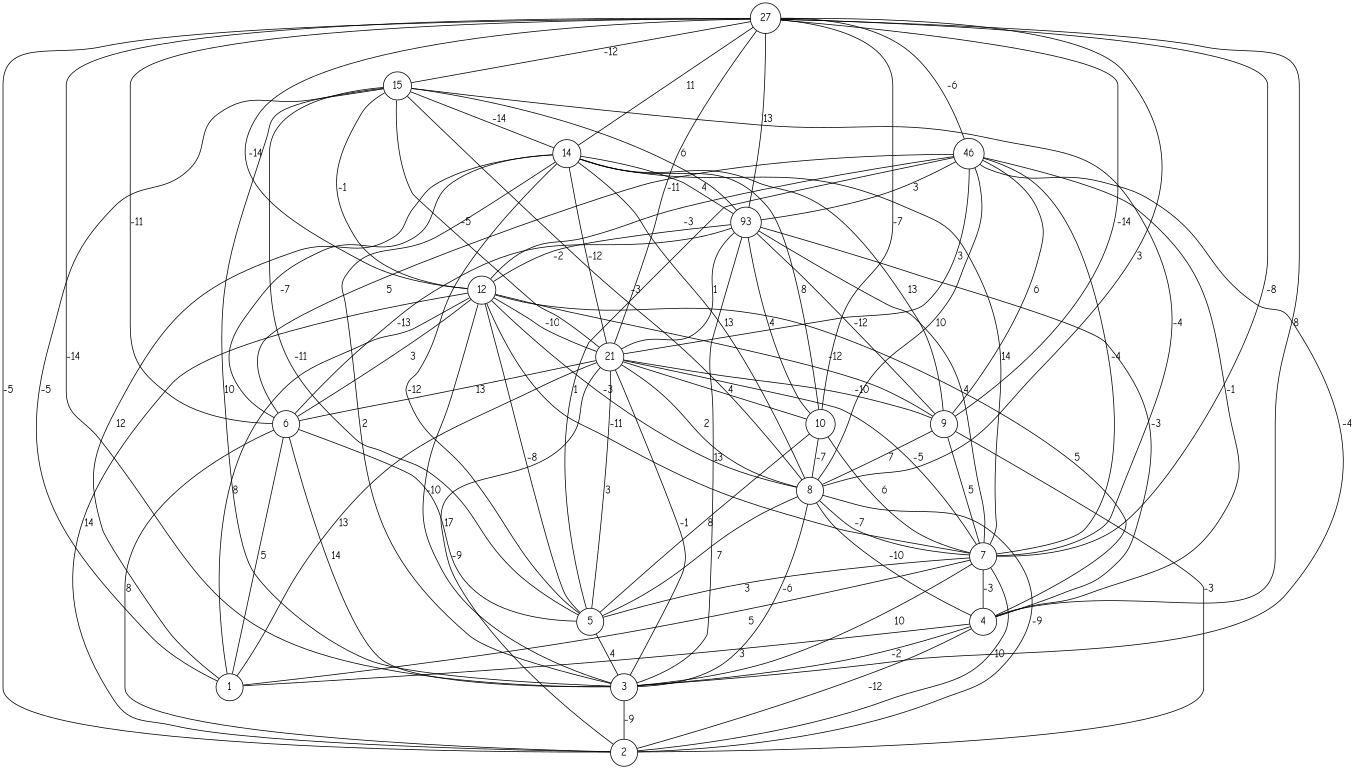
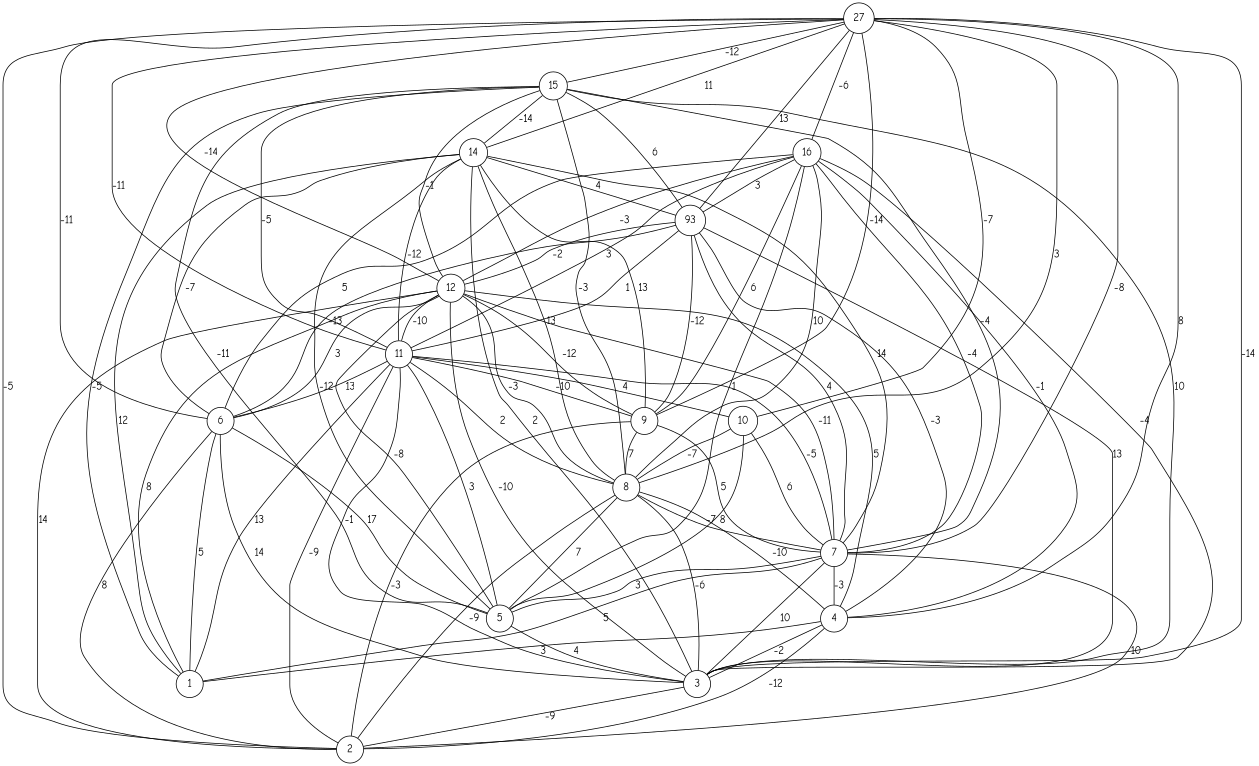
node "46": label "46" -> "16"
edge "14" -- "10": removed, label "8"
edge "93" -- "10": removed, label "4"
node "21": label "21" -> "11"
